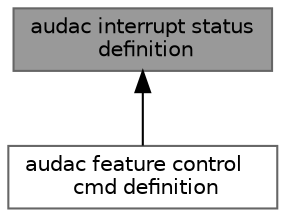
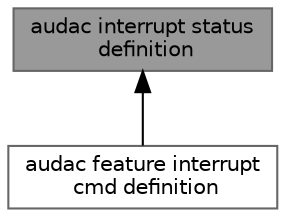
node "audac feature control cmd definition": label "audac feature control cmd definition" -> "audac feature interrupt cmd definition"
